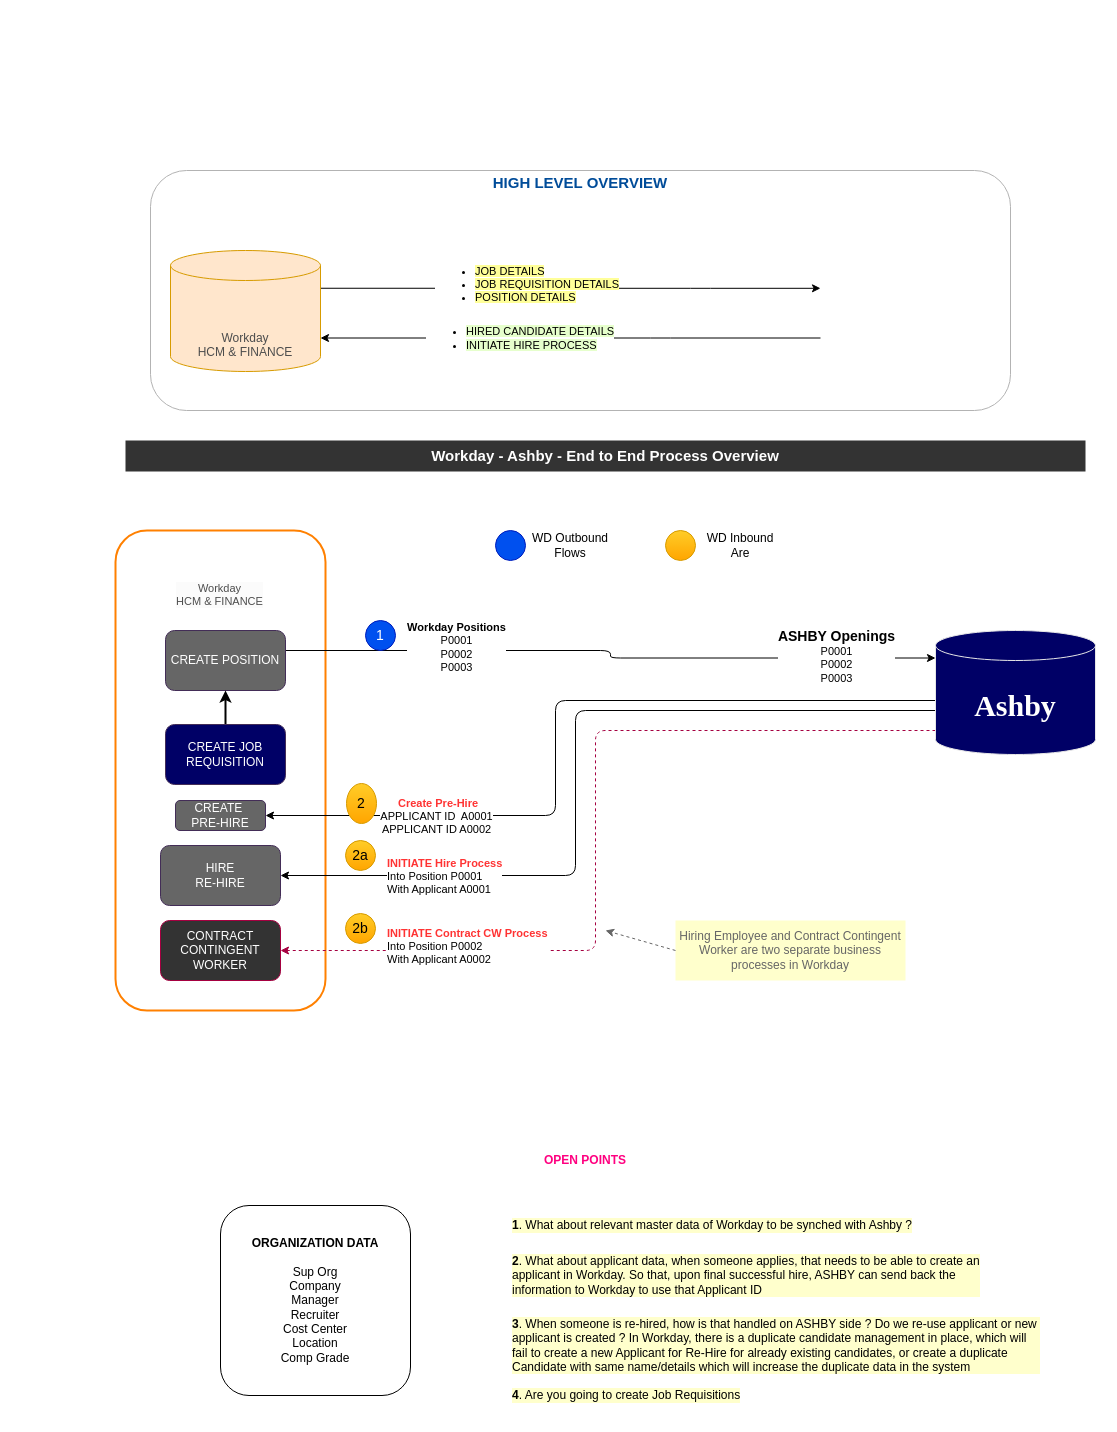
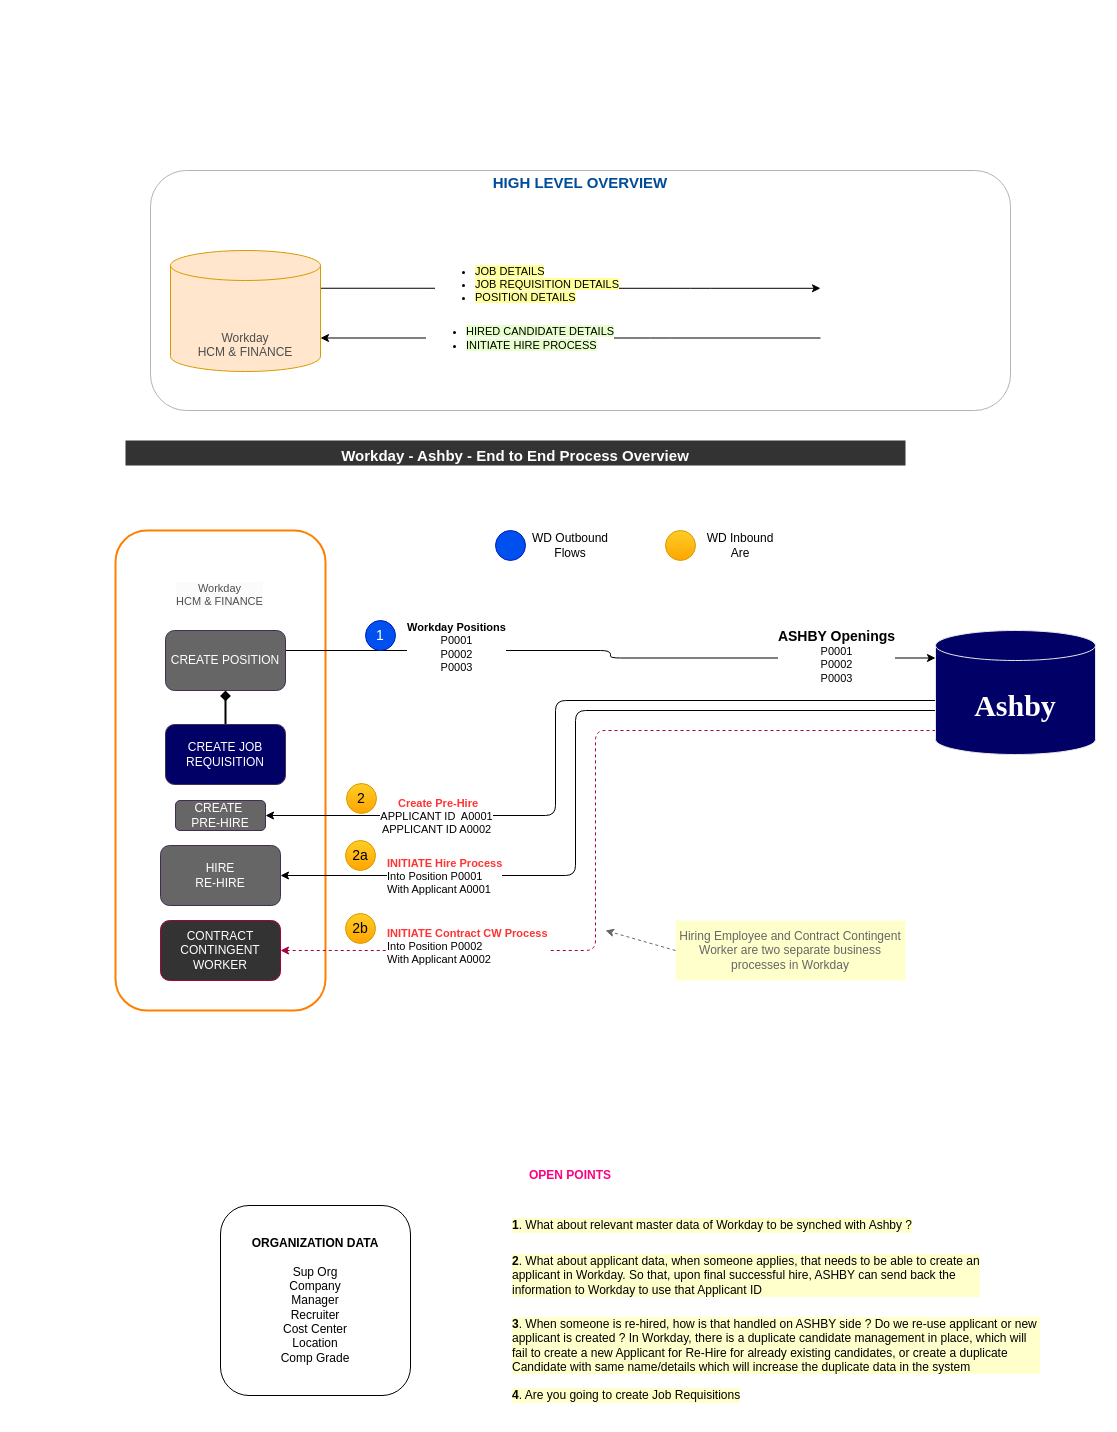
node "Workday - Ashby - End to End Process Overview": size 960x31 -> 780x25
edge "CREATE JOB REQUISITION" -> "CREATE POSITION": arrowhead classic -> diamond
node "2": size 30x40 -> 30x30
node "OPEN POINTS": moved (586, 1161) -> (571, 1176)
